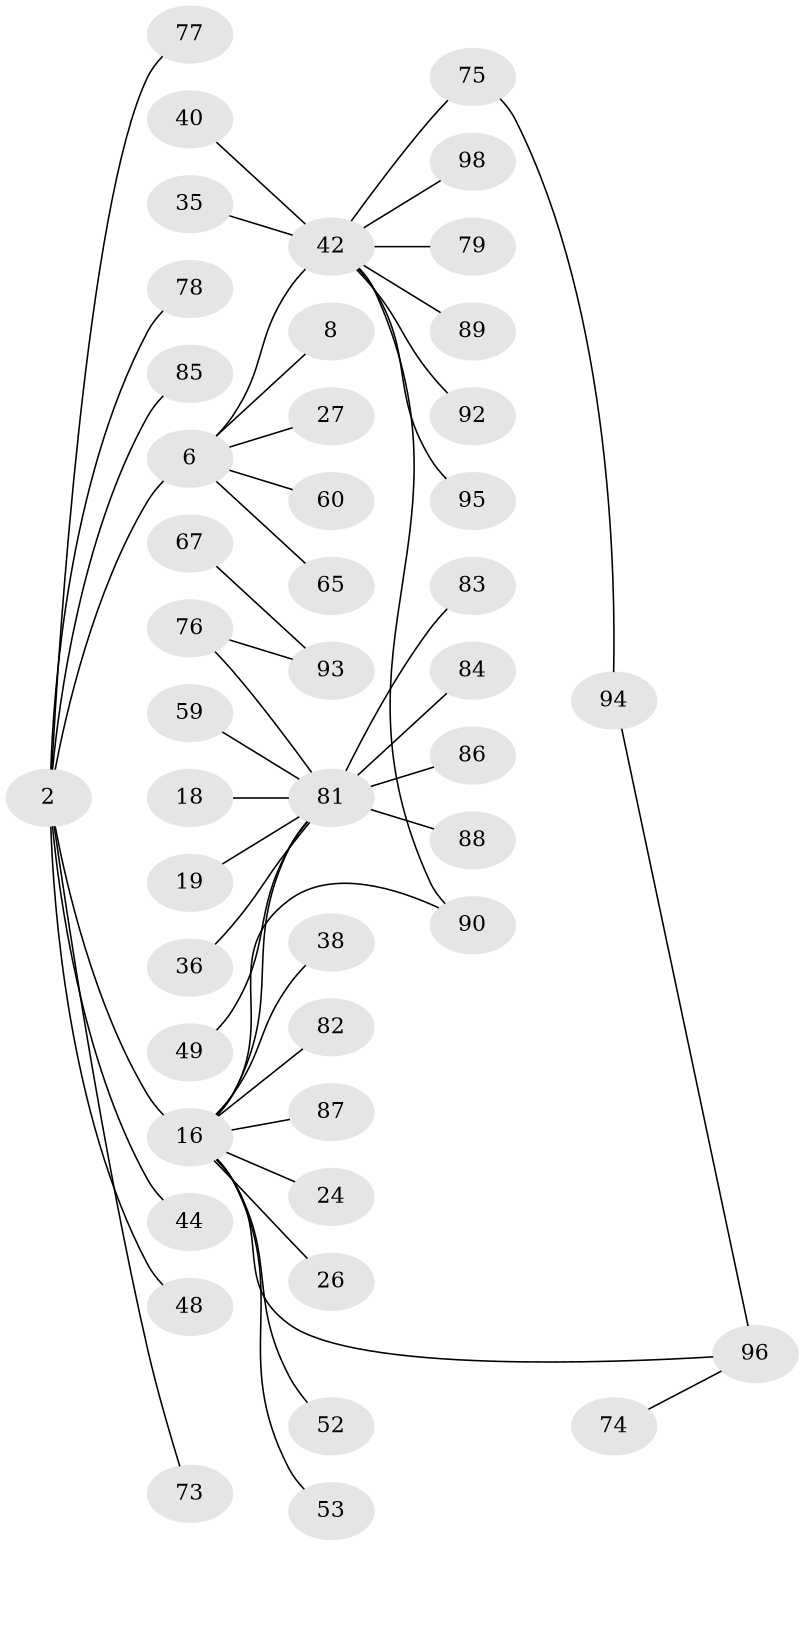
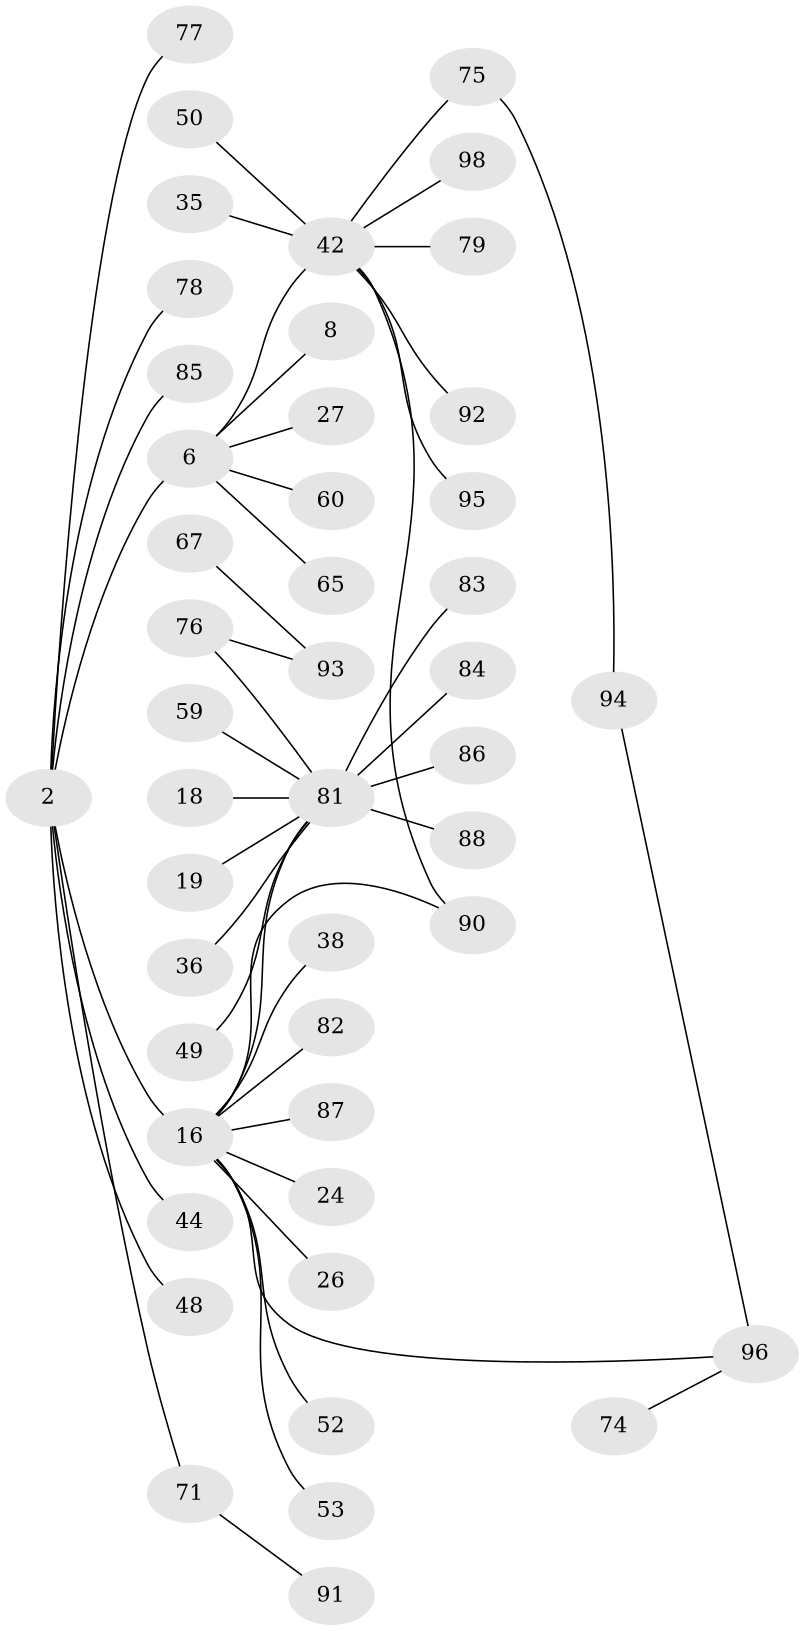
node "40": label "40" -> "50"
node "89": removed
node "73": label "73" -> "71"
node "91": added
